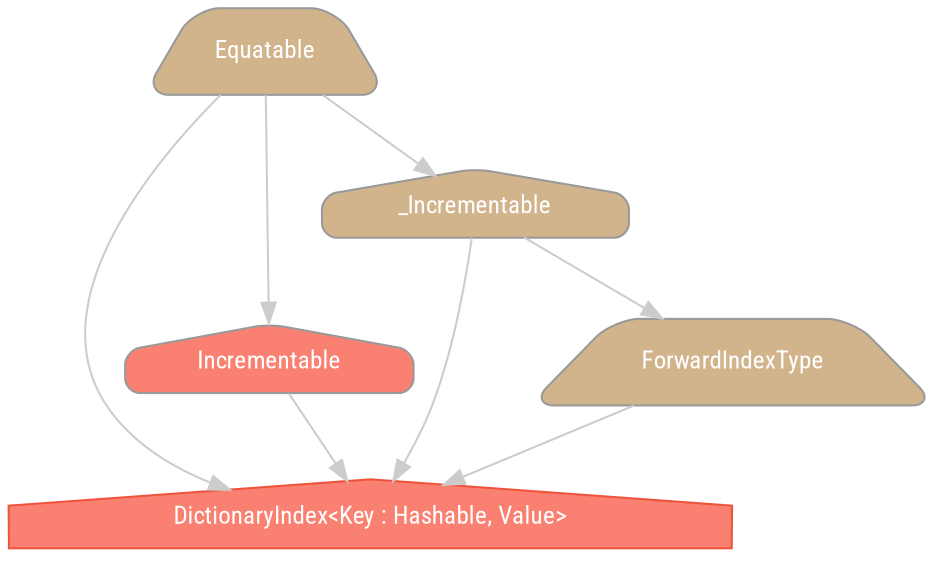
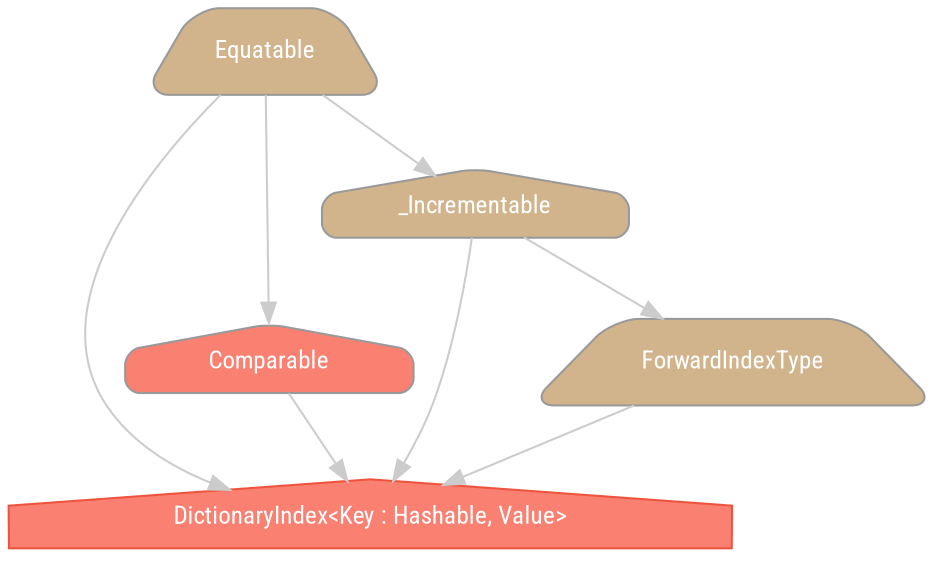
node "Incrementable": label "Incrementable" -> "Comparable"
